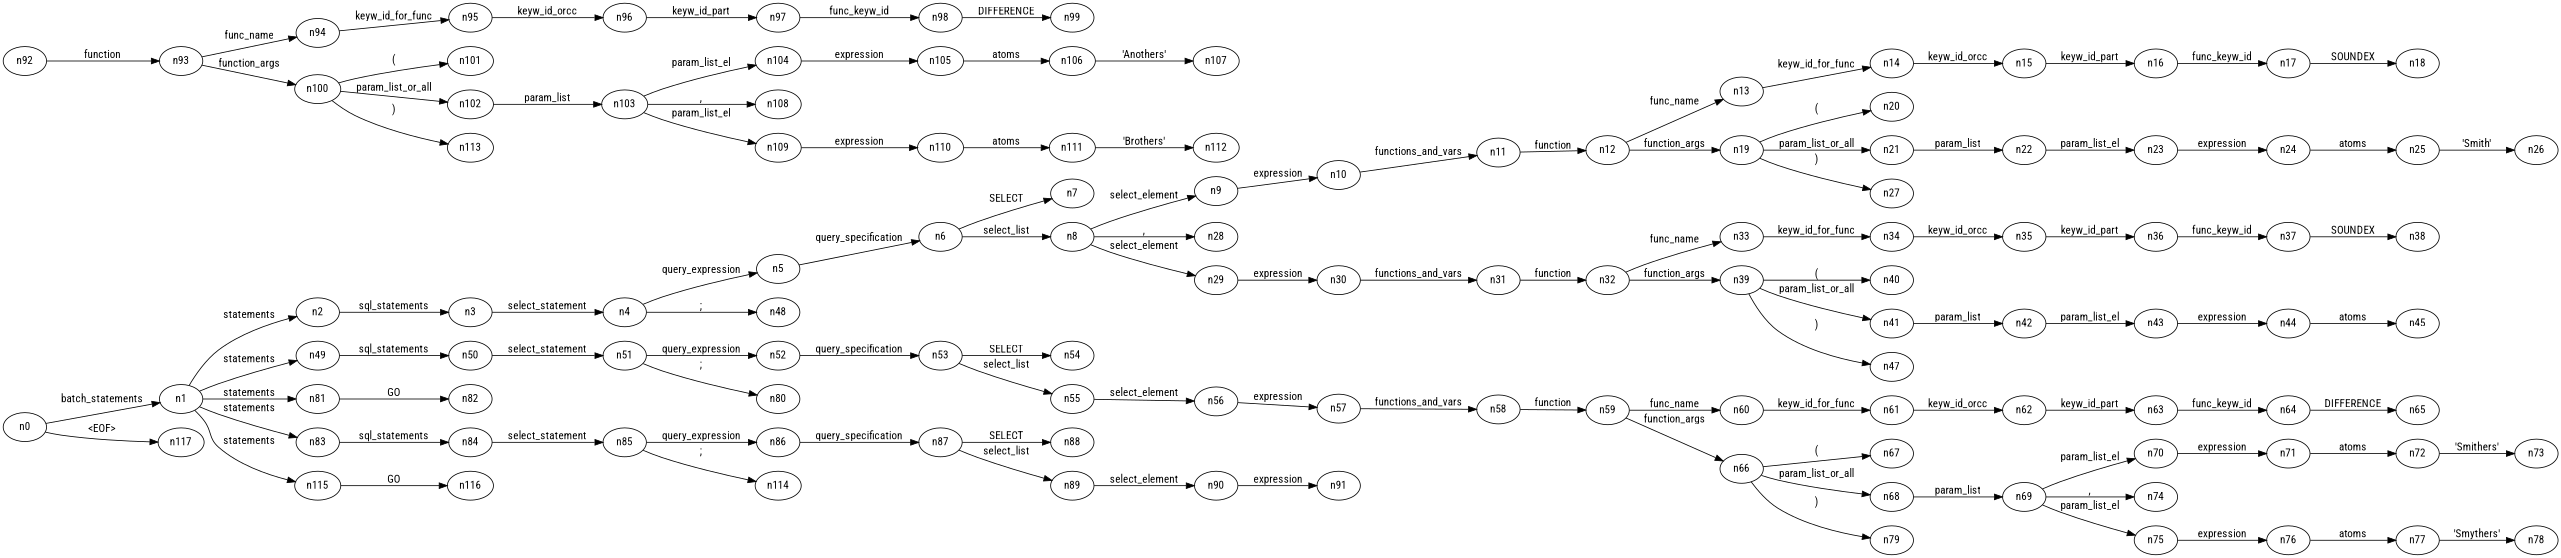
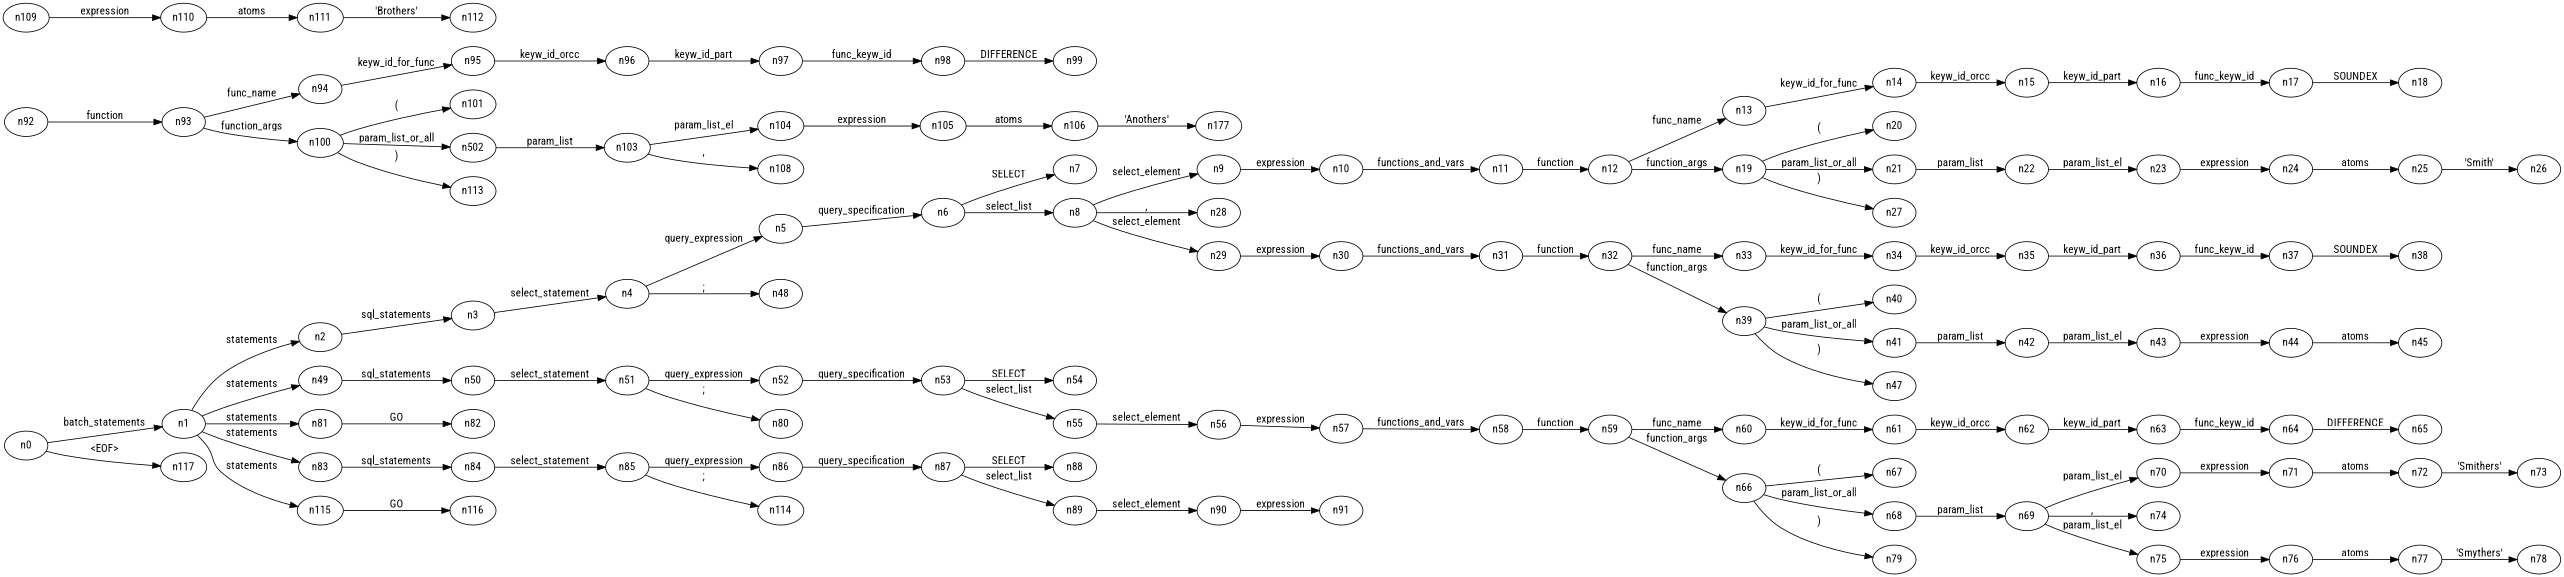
node "n107": label "n107" -> "n177"
node "n102": label "n102" -> "n502"
edge "n103" -> "n109": removed, label "param_list_el"
